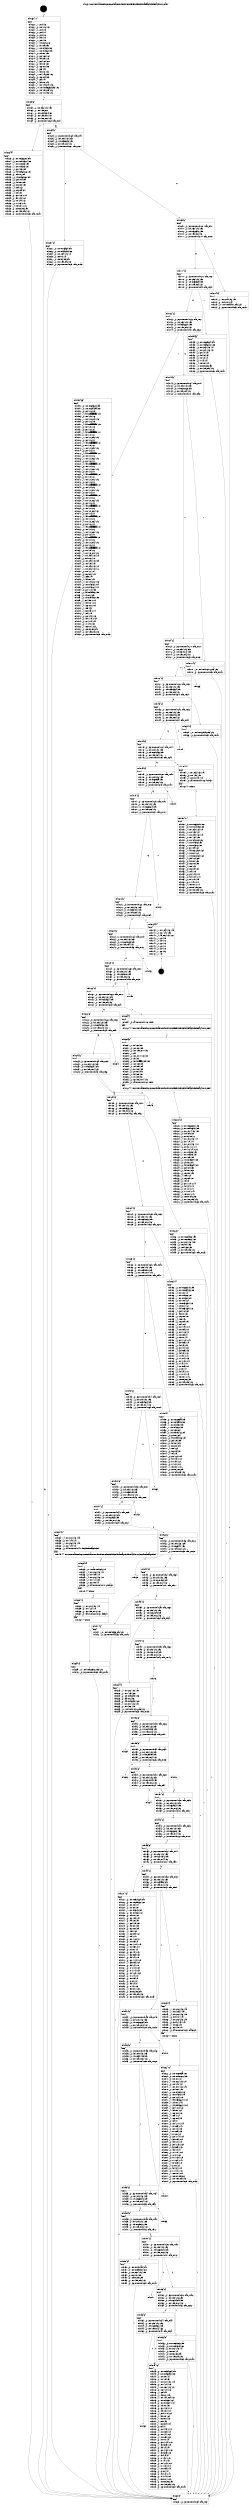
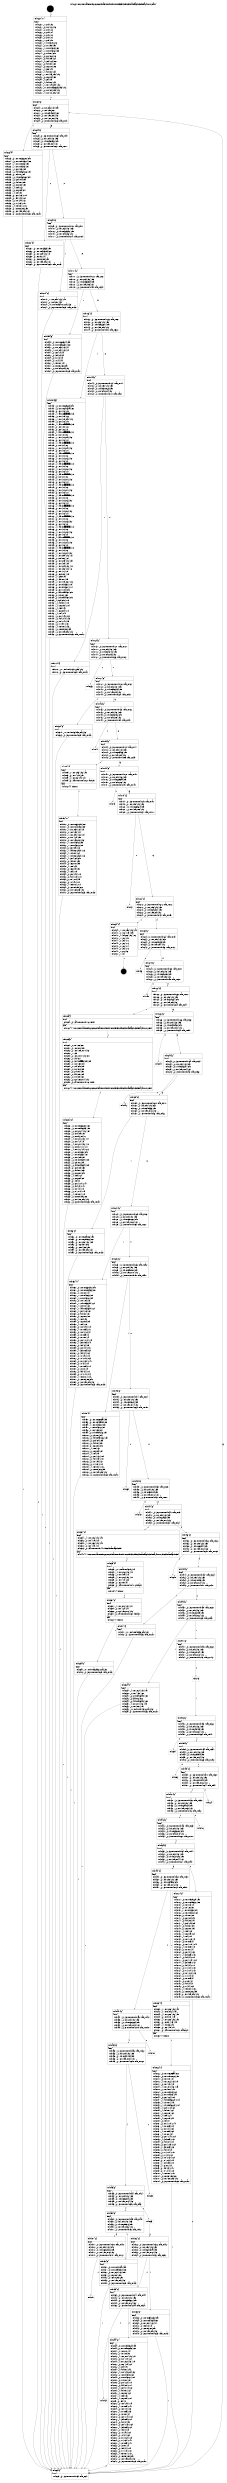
edge "0x402408" -> "0x401a27 [28]": reversed
edge "0x401b07 [28]" -> "0x401b23 [28]": now "0x4025f3" -> "0x401b23 [28]"
